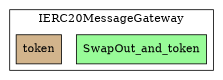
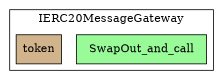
node "SwapOut_and_token": label "SwapOut_and_token" -> "SwapOut_and_call"
